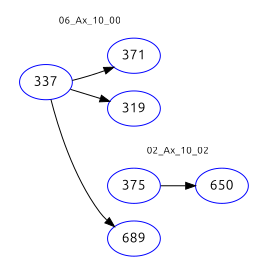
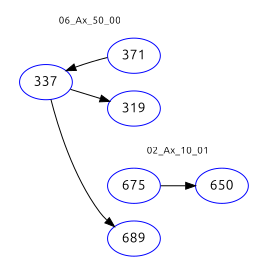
cluster "06_Ax_10_00": label "06_Ax_10_00" -> "06_Ax_50_00"
edge "337" -> "371": reversed
cluster "02_Ax_10_02": label "02_Ax_10_02" -> "02_Ax_10_01"
node "375": label "375" -> "675"
